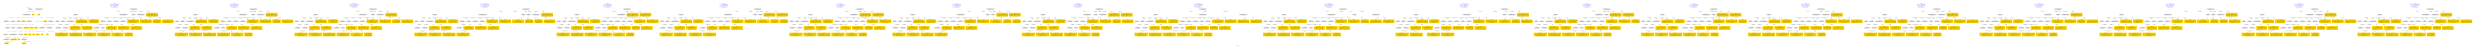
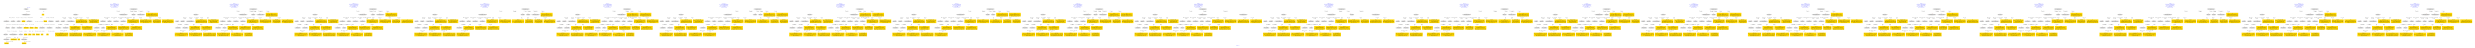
node "Image": removed
